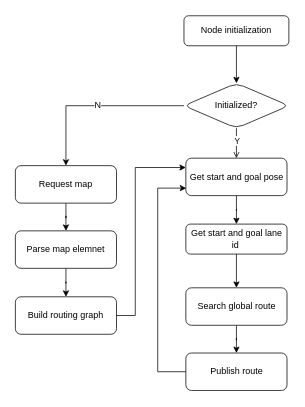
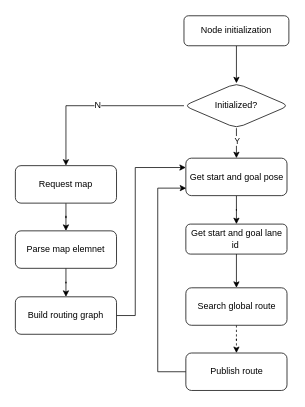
edge "Initialized?" -> "Get start and goal pose": arrowhead open -> classic
edge "Search global route" -> "Publish route": style solid -> dashed
